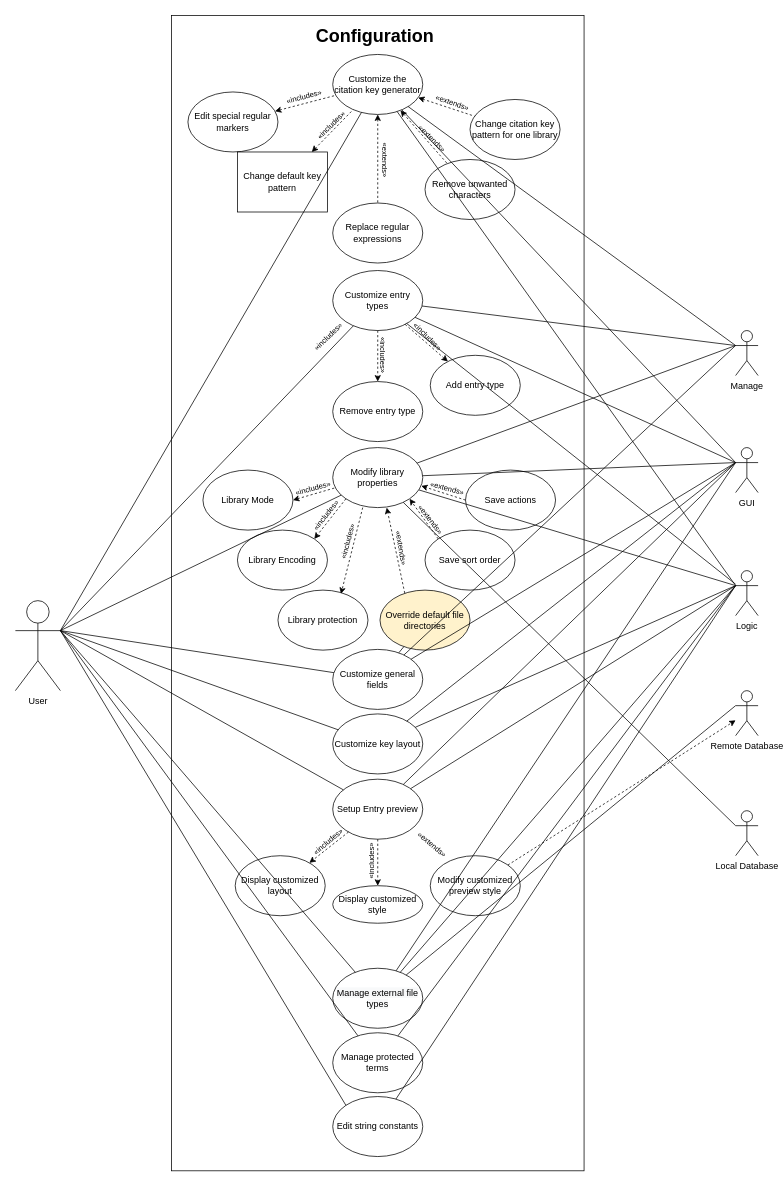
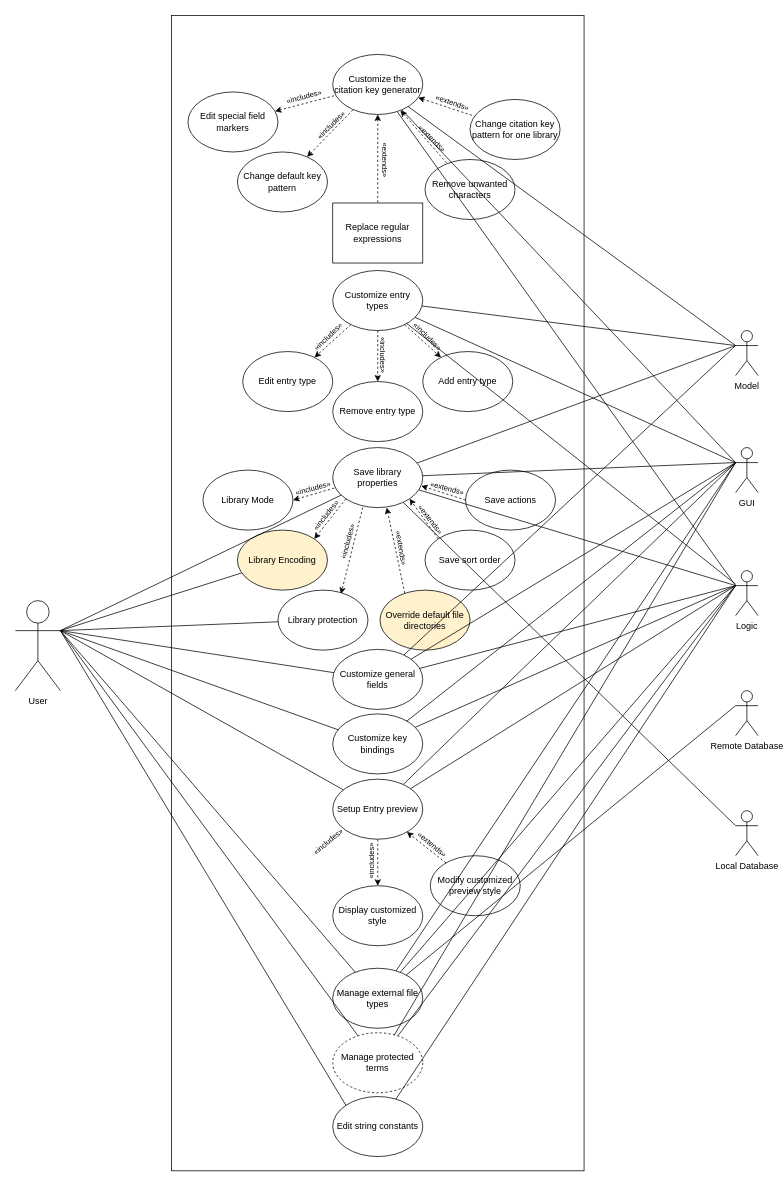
node "Configuration": removed
node "Edit special regular markers": label "Edit special regular markers" -> "Edit special field markers"
node "Change default key pattern": shape rectangle -> ellipse
node "Replace regular expressions": shape ellipse -> rectangle
edge "Customize entry types" -> "Edit entry type": added
edge "Customize the citation key generator" -- "User": now "Library Encoding" -- "User"
node "Edit entry type": added
node "Add entry type": moved (475, 385) -> (468, 381)
node "Manage": label "Manage" -> "Model"
edge "Customize entry types" -- "User": now "Library protection" -- "User"
node "Modify library properties": label "Modify library properties" -> "Save library properties"
node "Library Encoding": fillcolor #ffffff -> #fff2cc
edge "Override default file directories" -- "Customize general fields": now "Logic" -- "Customize general fields"
node "Customize key layout": label "Customize key layout" -> "Customize key bindings"
edge "Modify customized preview style" -> "Remote Database": now "Modify customized preview style" -> "Setup Entry preview"
edge "GUI" -- "Manage protected terms": added
edge "Setup Entry preview" -> "Display customized layout": removed
node "Display customized layout": removed
node "Display customized style": size 90x38 -> 90x60
node "Manage protected terms": style solid -> dashed
